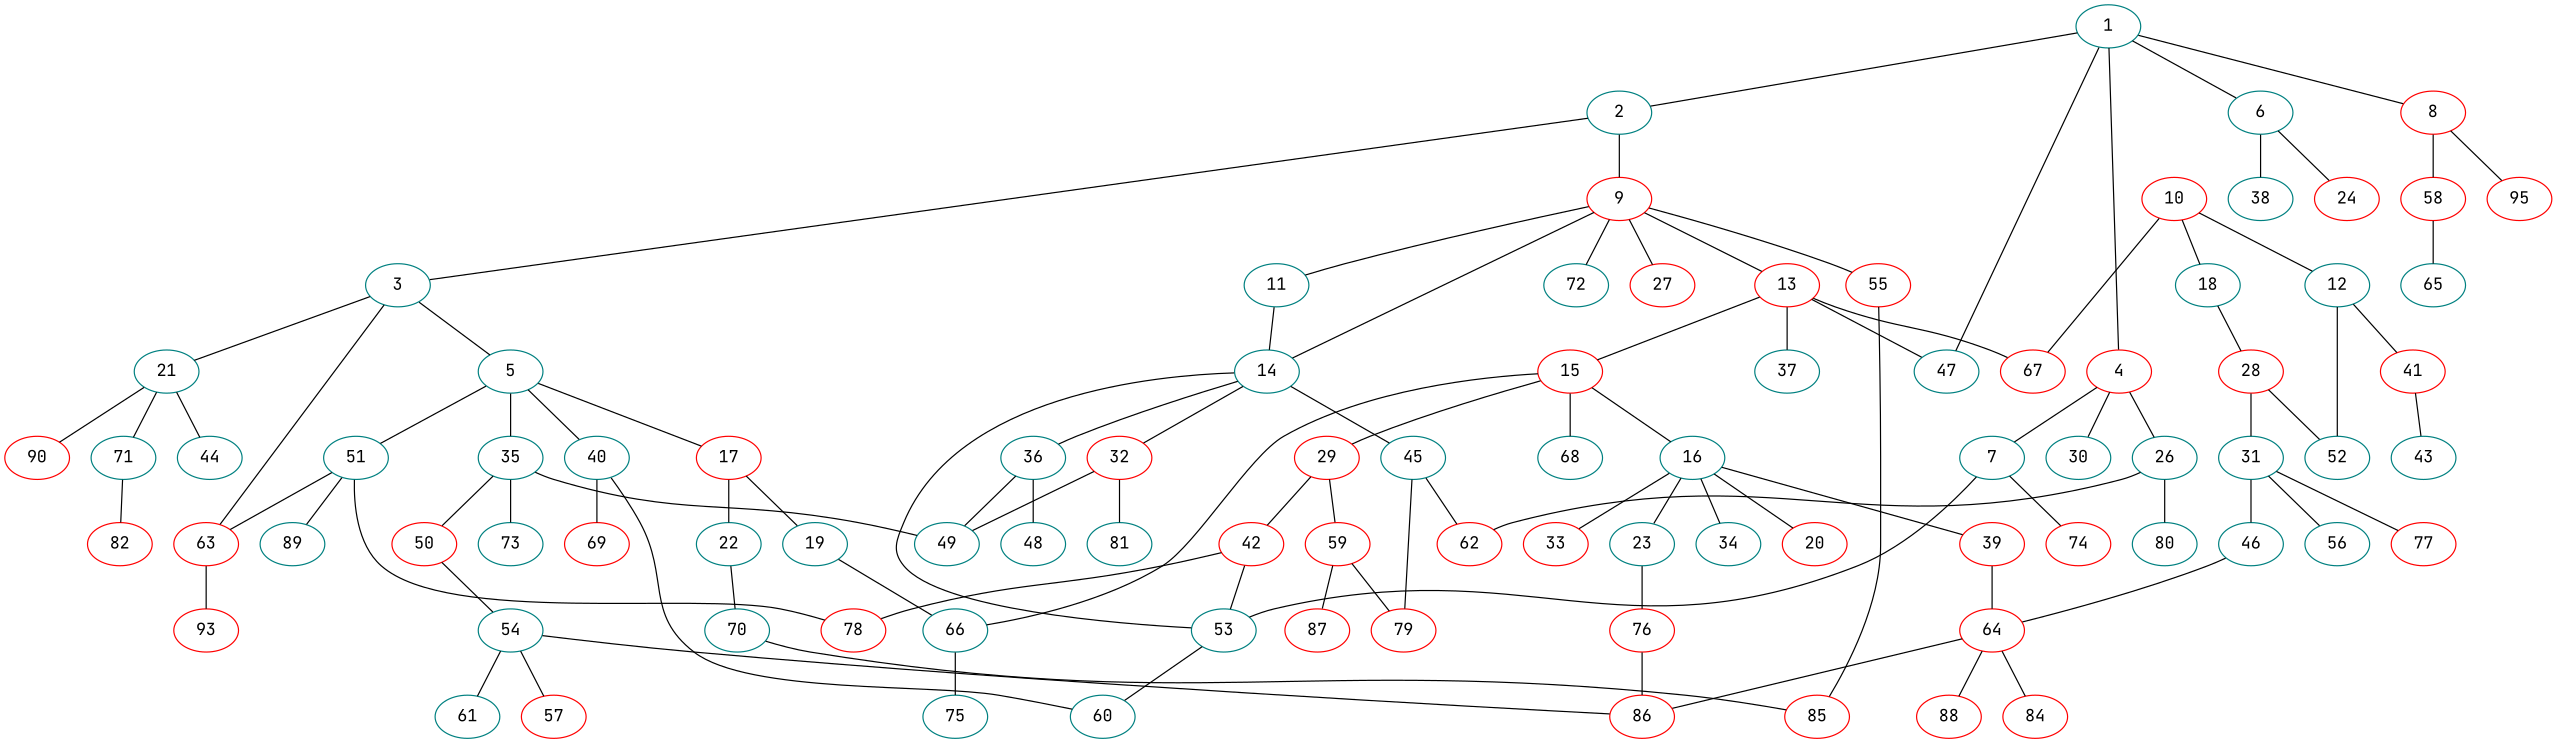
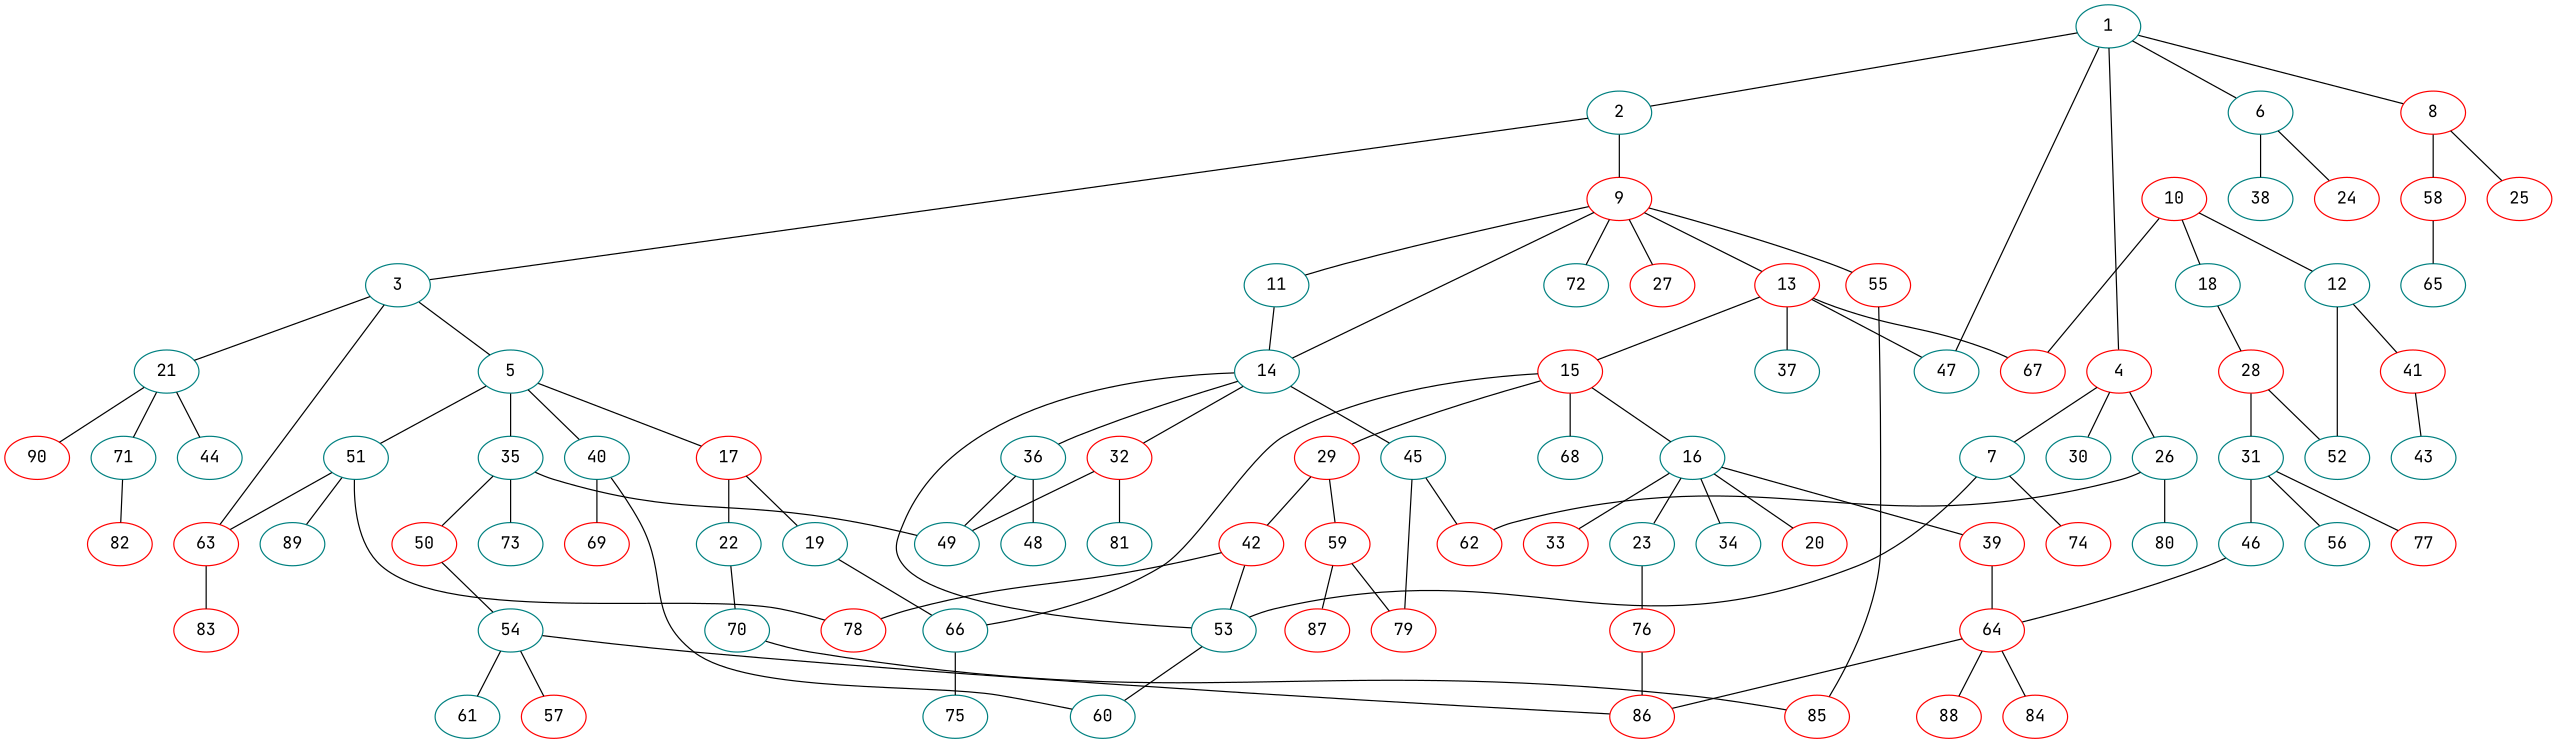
node "95": label "95" -> "25"
node "93": label "93" -> "83"
